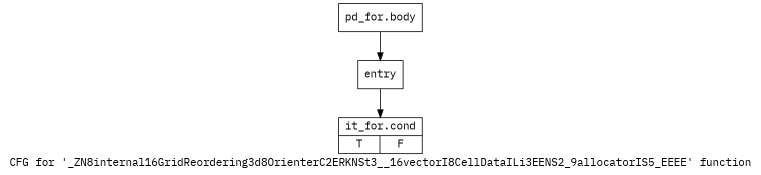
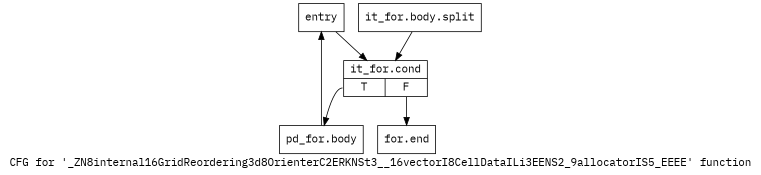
node "it_for.body.split": added
edge "it_for.cond" -> "pd_for.body": added
node "for.end": added
